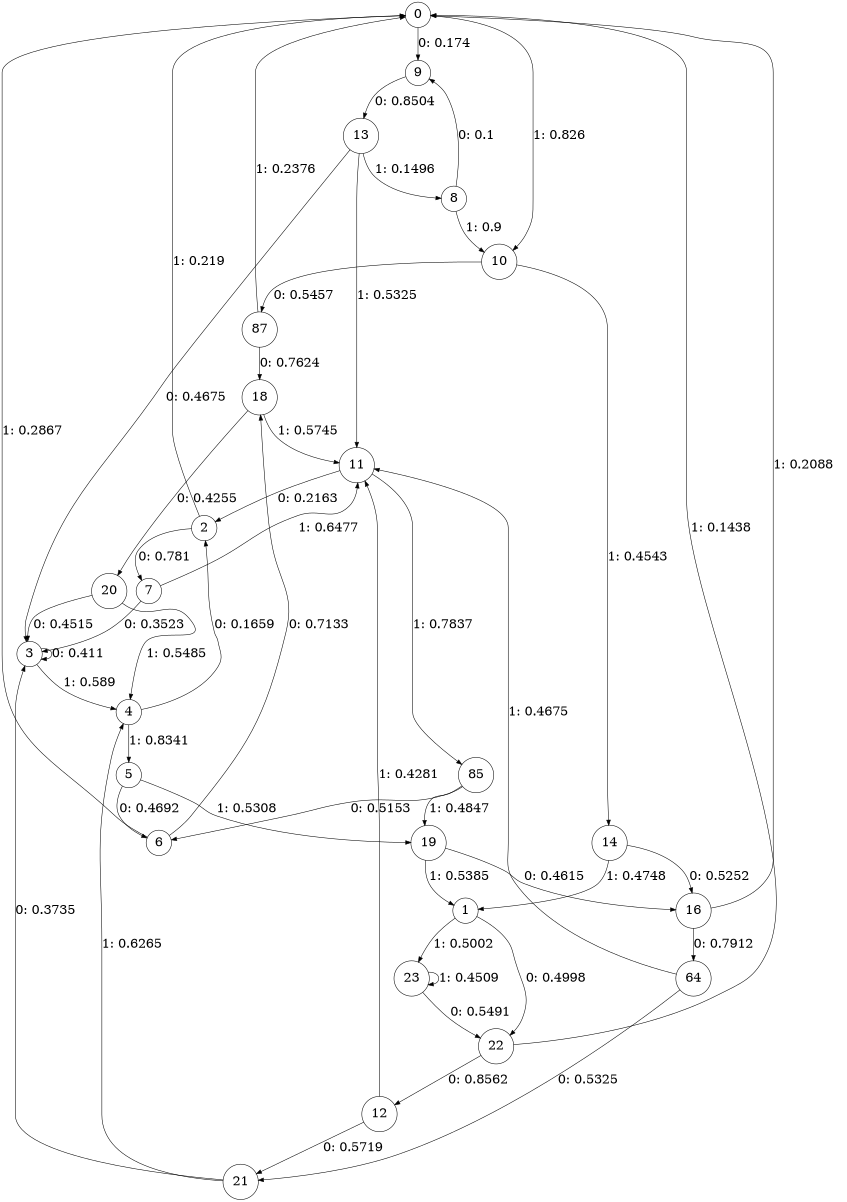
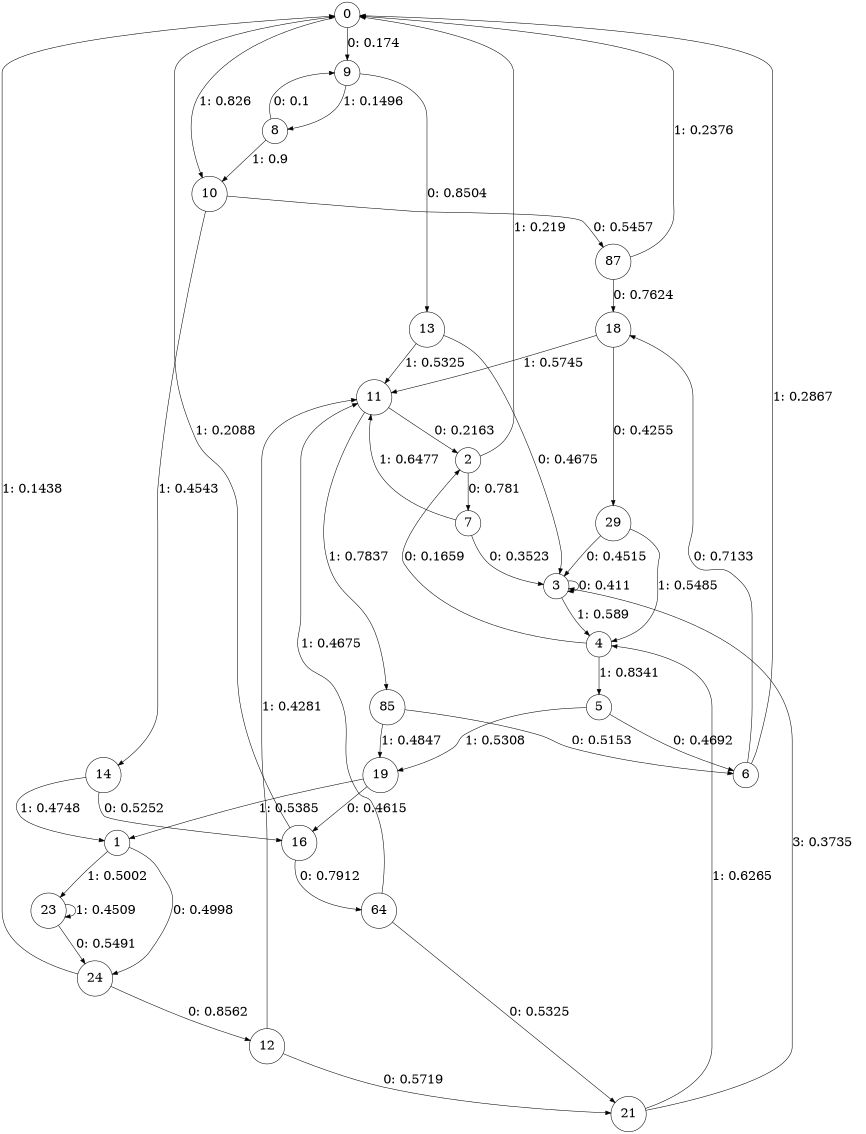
edge "13" -> "8": now "9" -> "8"
node "20": label "20" -> "29"
edge "21" -> "3": label "0: 0.3735   " -> "3: 0.3735   "
node "22": label "22" -> "24"
